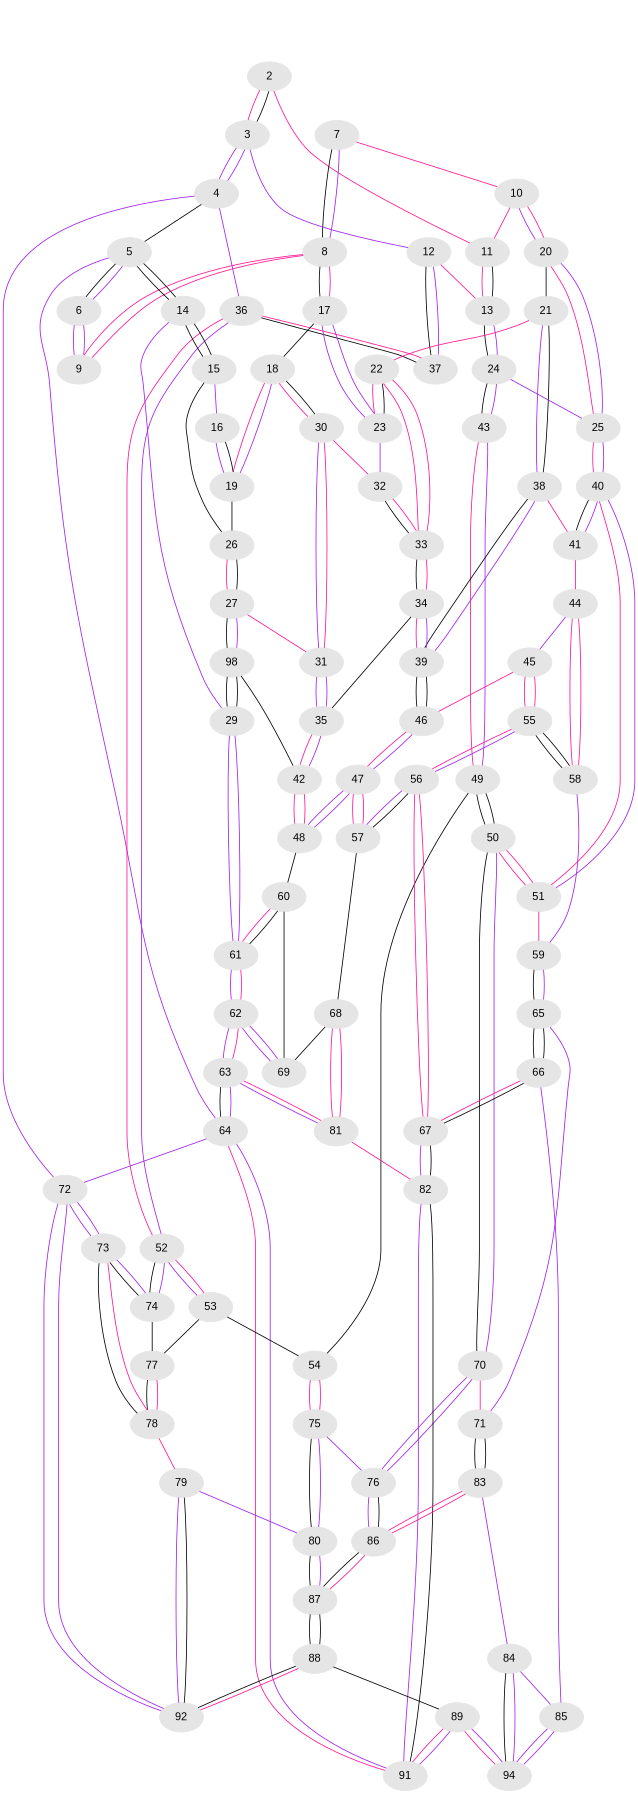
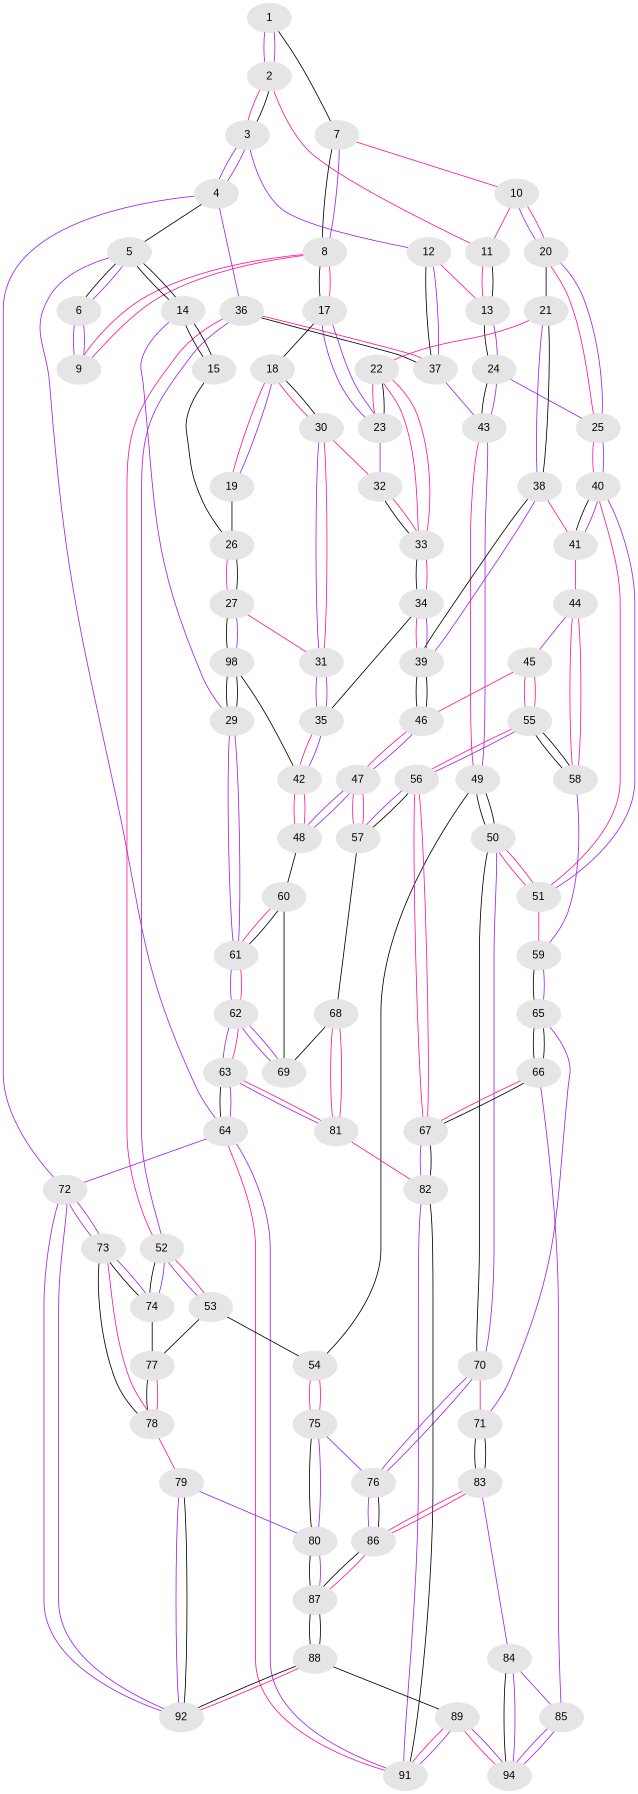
node "1": added
edge "37" -- "43": added
node "16": removed
